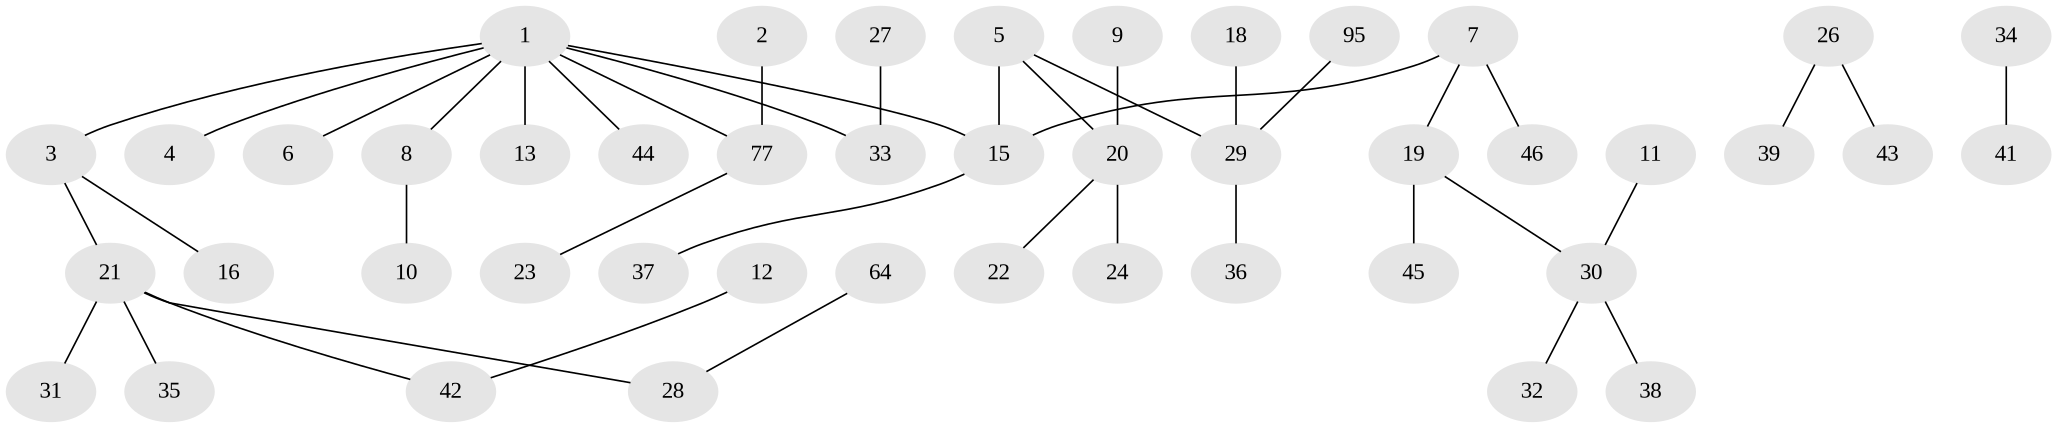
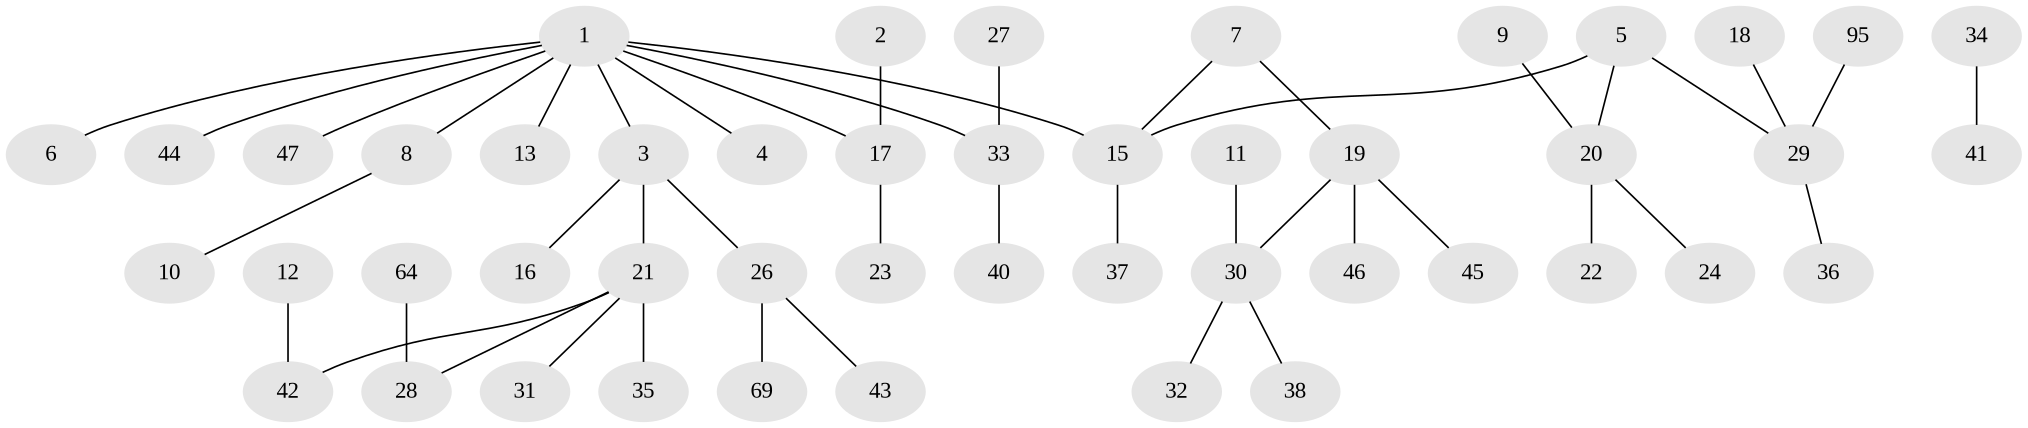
edge "7" -- "46": now "19" -- "46"
node "47": added
node "77": label "77" -> "17"
node "39": label "39" -> "69"
edge "3" -- "26": added
node "40": added
